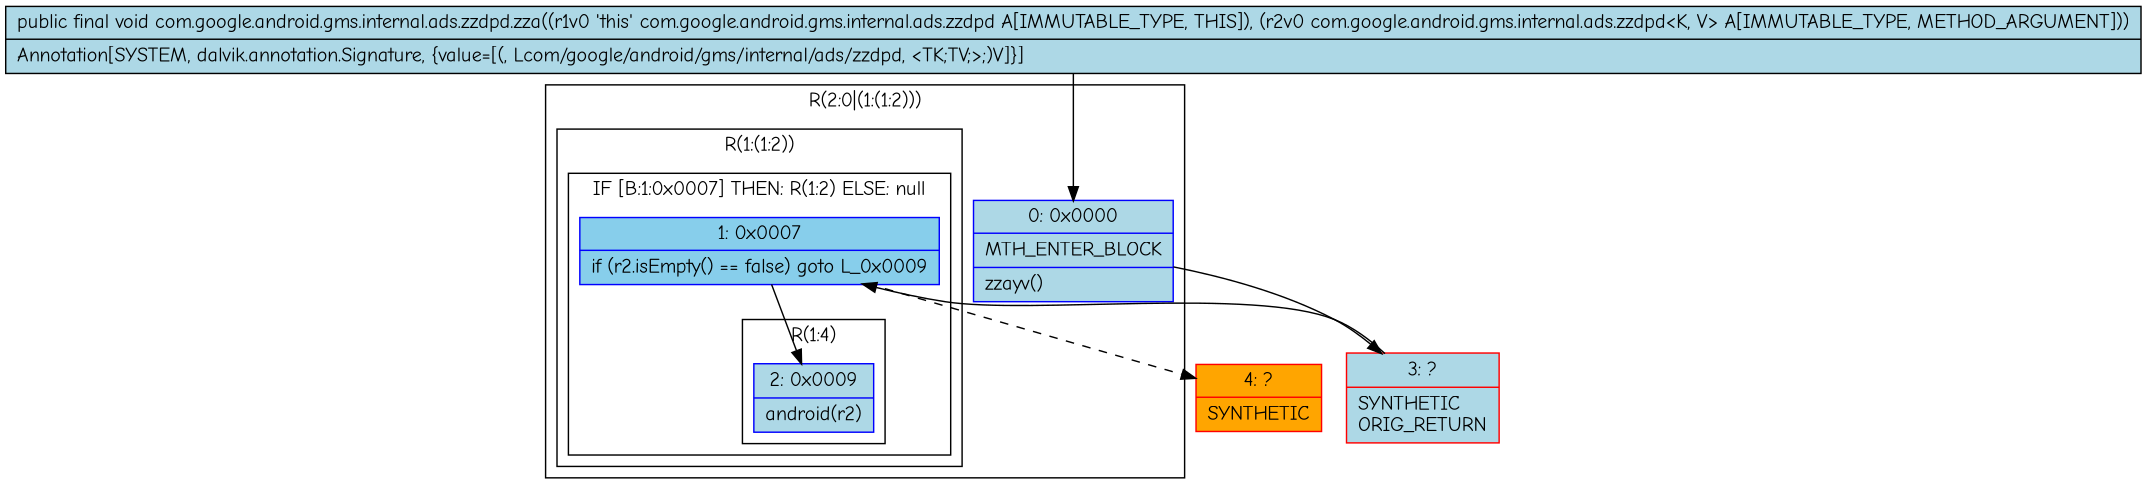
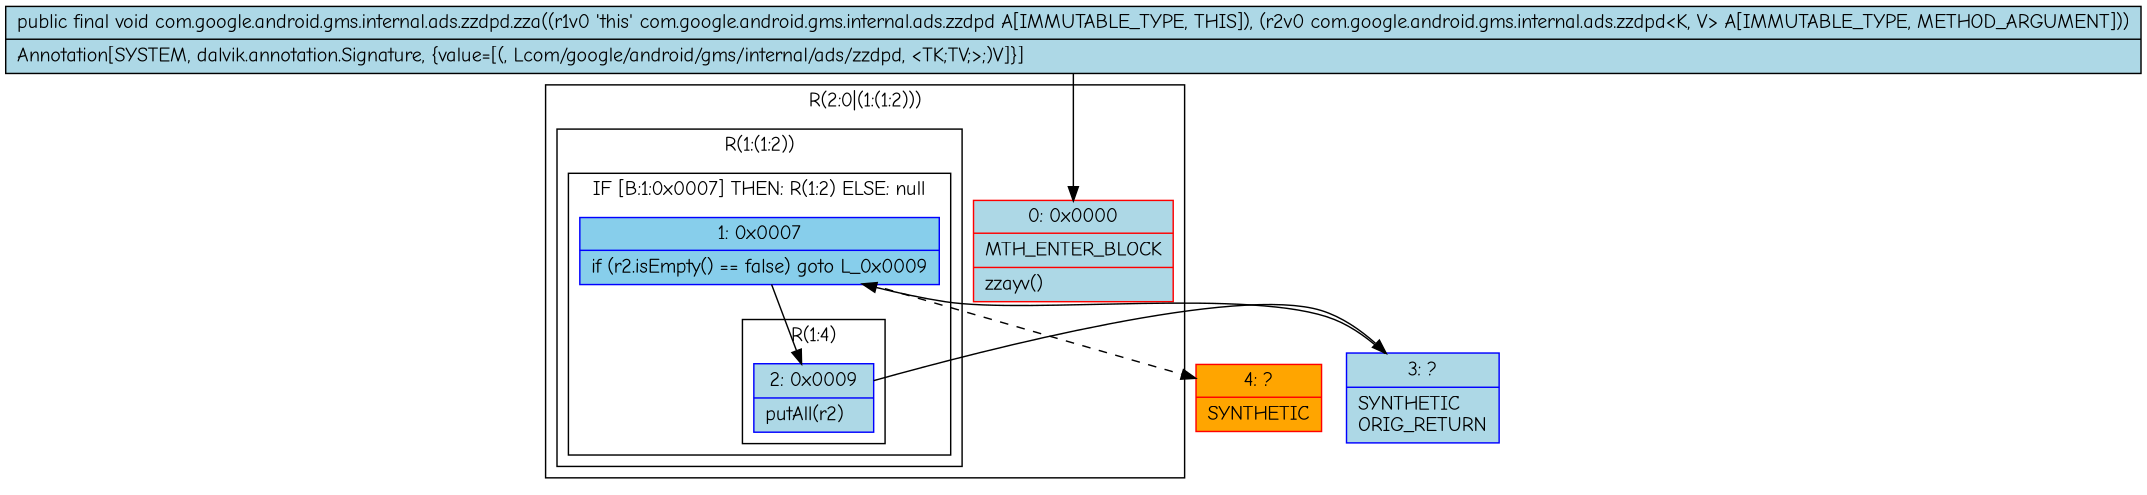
node "0: 0x0000": color blue -> red
edge "0: 0x0000" -> "3: ?": now "2: 0x0009" -> "3: ?"
node "3: ?": color red -> blue
node "2: 0x0009": text "android(r2)" -> "putAll(r2)"
